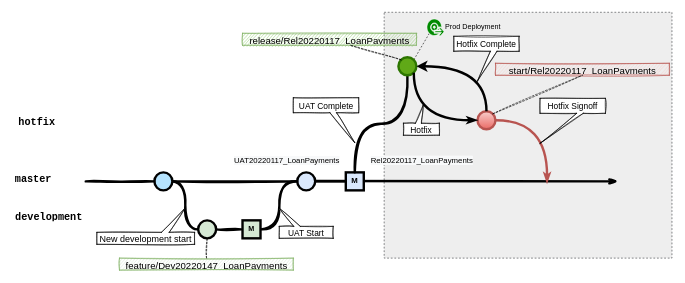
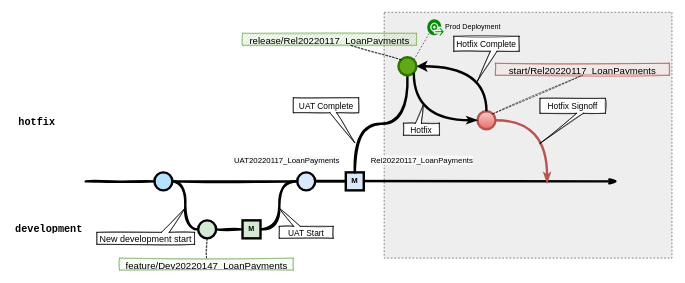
node "master": removed
node "development": moved (49, 216) -> (49, 228)
